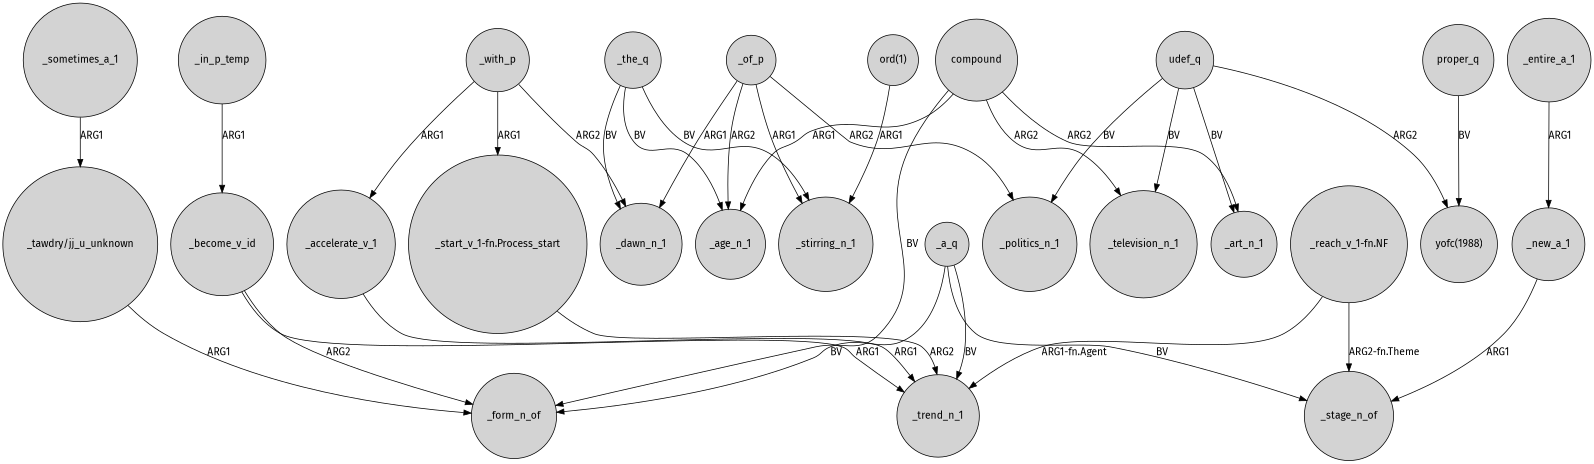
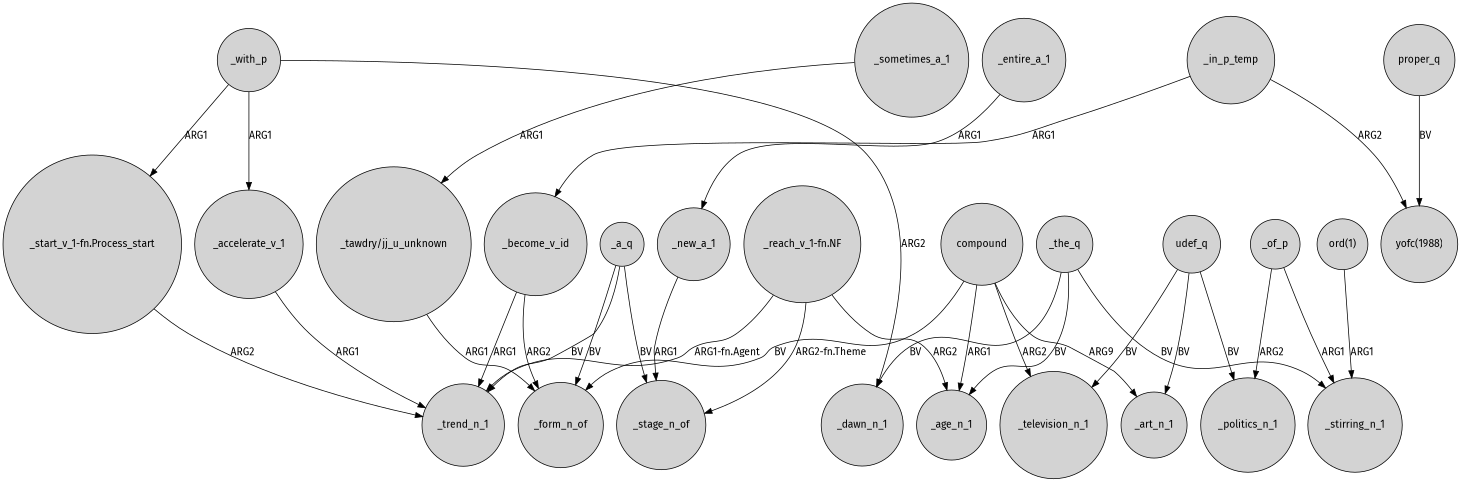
edge "udef_q" -> "yofc(1988)": now "_in_p_temp" -> "yofc(1988)"
edge "compound" -> "_art_n_1": label "ARG2" -> "ARG9"
edge "_of_p" -> "_dawn_n_1": removed, label "ARG1"
edge "_of_p" -> "_age_n_1": now "_reach_v_1-fn.NF" -> "_age_n_1"
